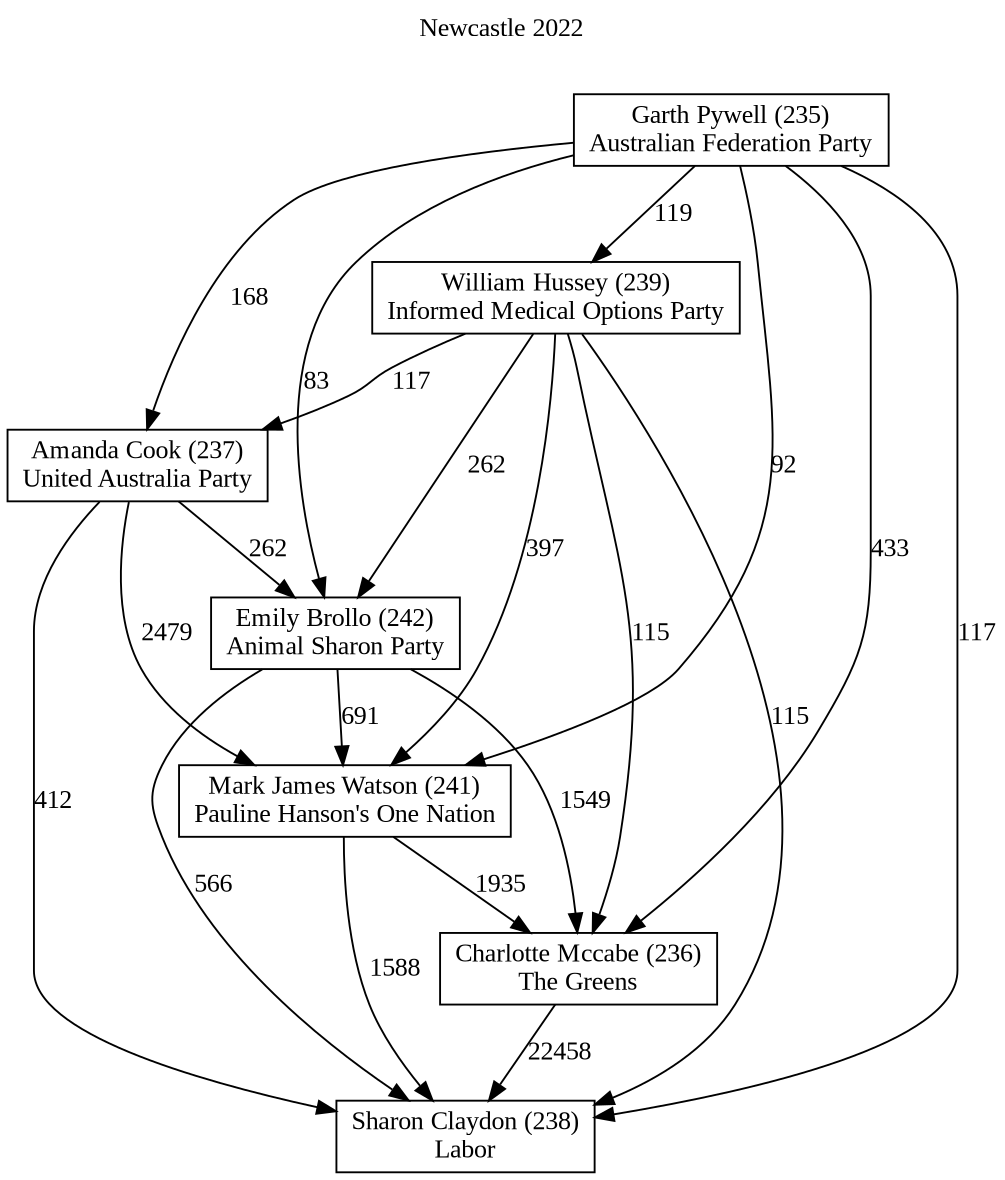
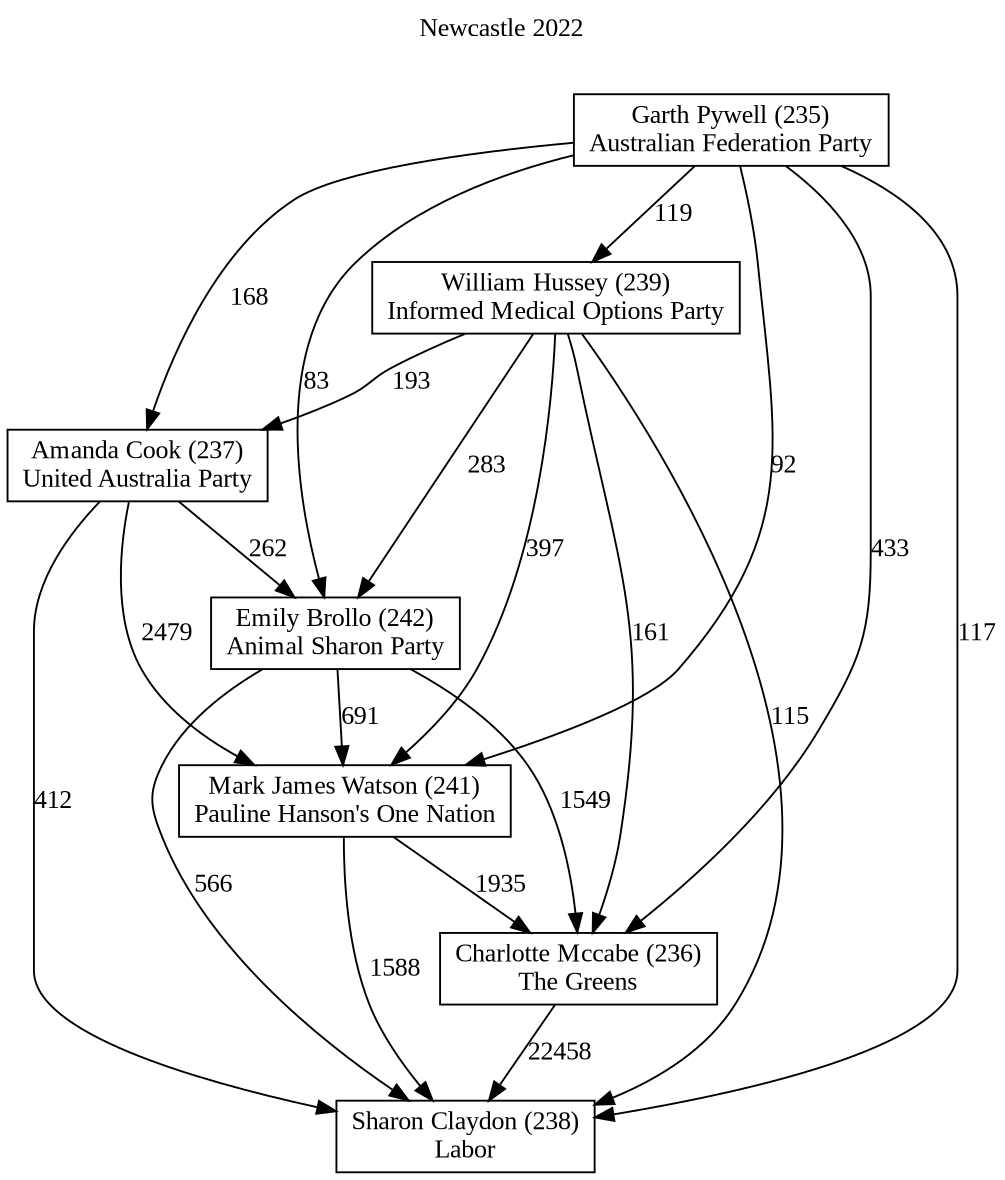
edge "William Hussey (239) Informed Medical Options Party" -> "Amanda Cook (237) United Australia Party": label "117" -> "193"
edge "William Hussey (239) Informed Medical Options Party" -> "Emily Brollo (242) Animal Sharon Party": label "262" -> "283"
edge "William Hussey (239) Informed Medical Options Party" -> "Charlotte Mccabe (236) The Greens": label "115" -> "161"
